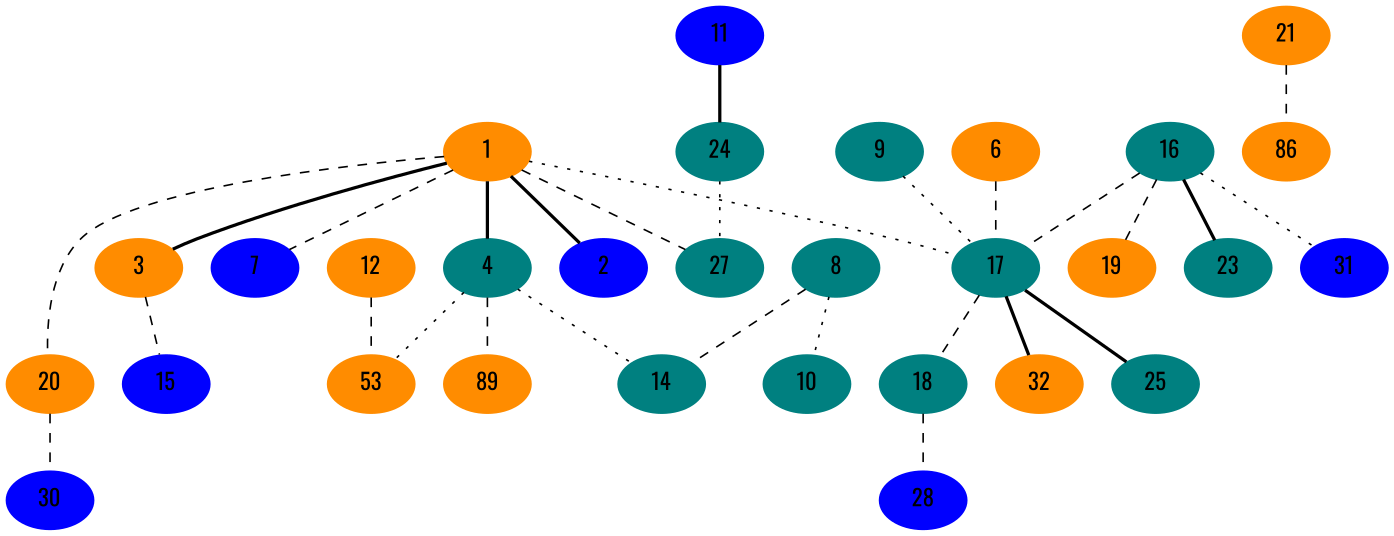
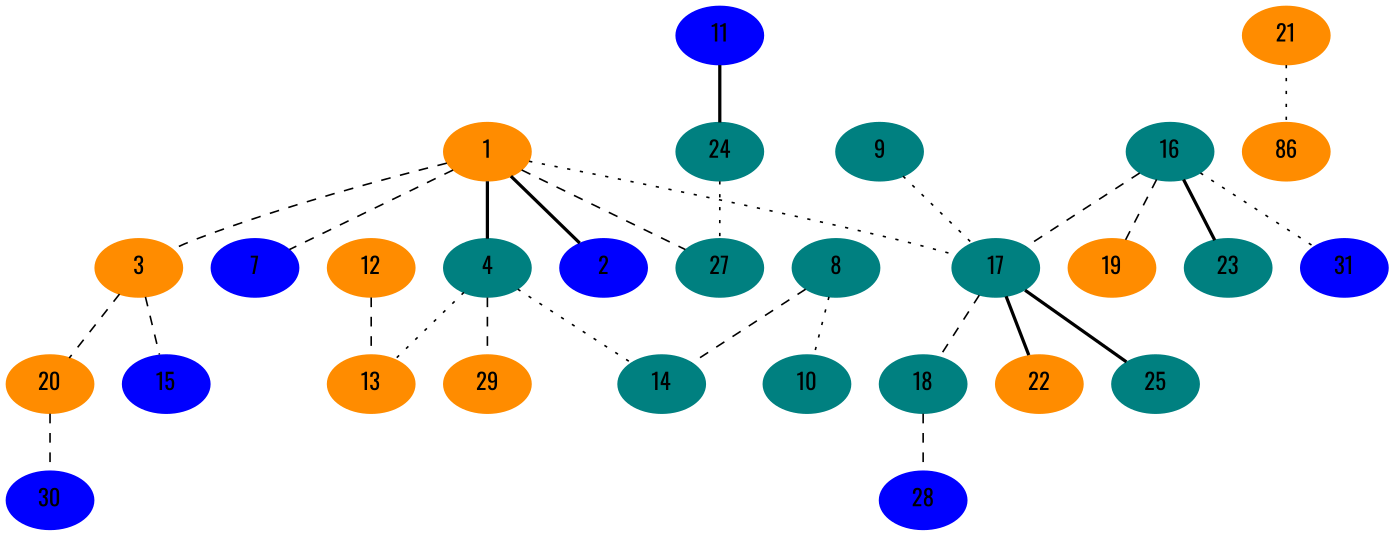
edge "21" -- "86": style dashed -> dotted
node "6": removed
edge "1" -- "20": now "3" -- "20"
edge "1" -- "3": style bold -> dashed
node "53": label "53" -> "13"
node "89": label "89" -> "29"
node "32": label "32" -> "22"
